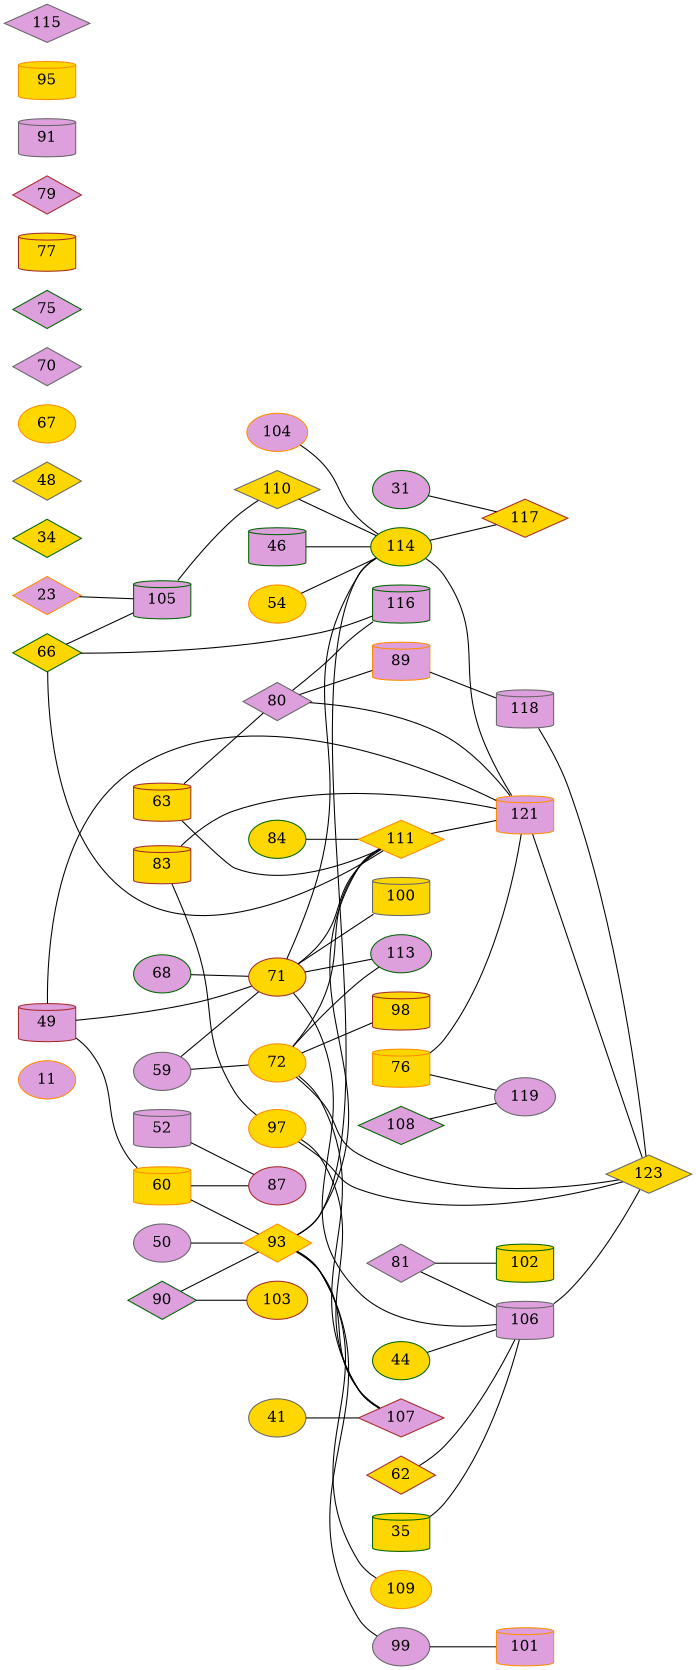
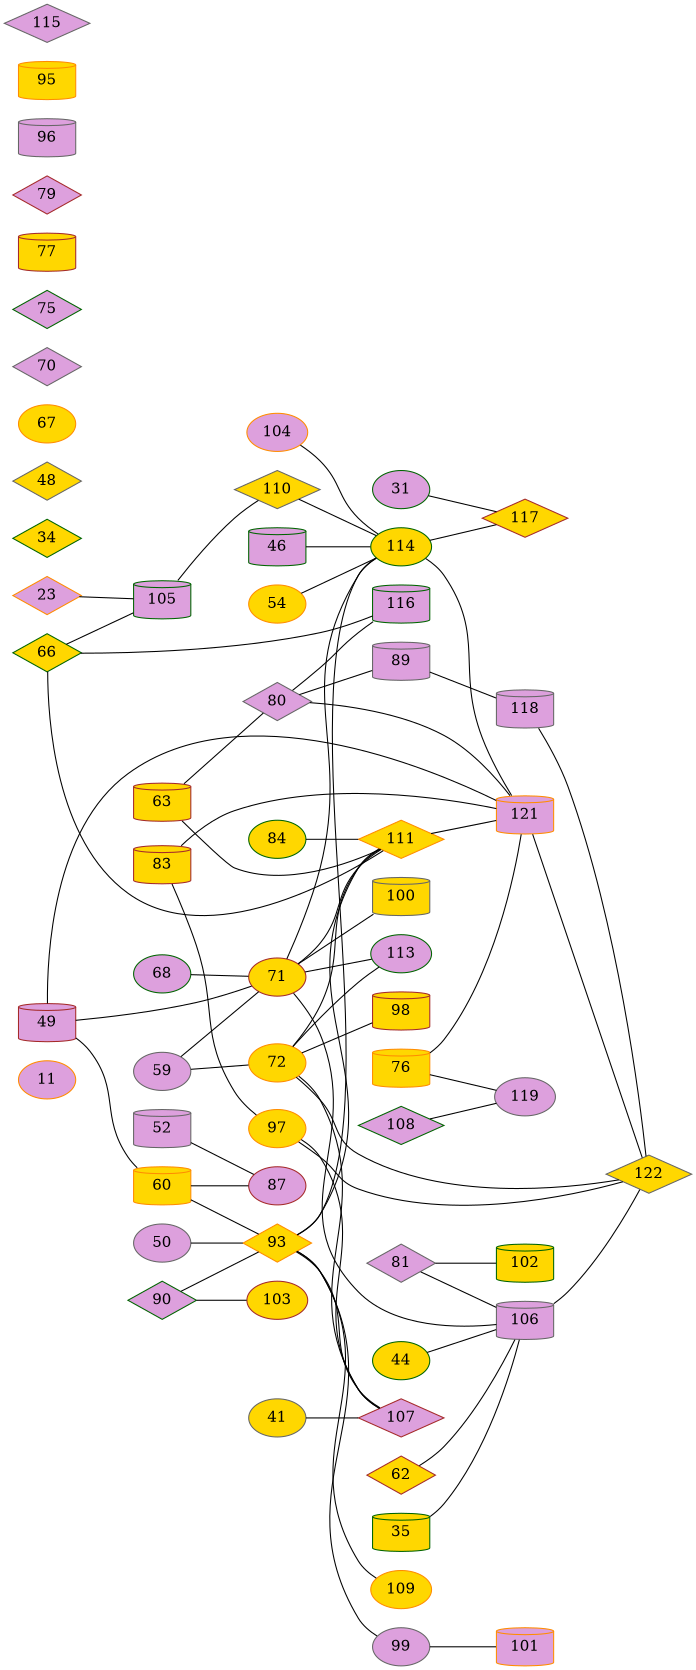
node "91": label "91" -> "96"
node "89": color darkorange -> gray40
node "123": label "123" -> "122"
